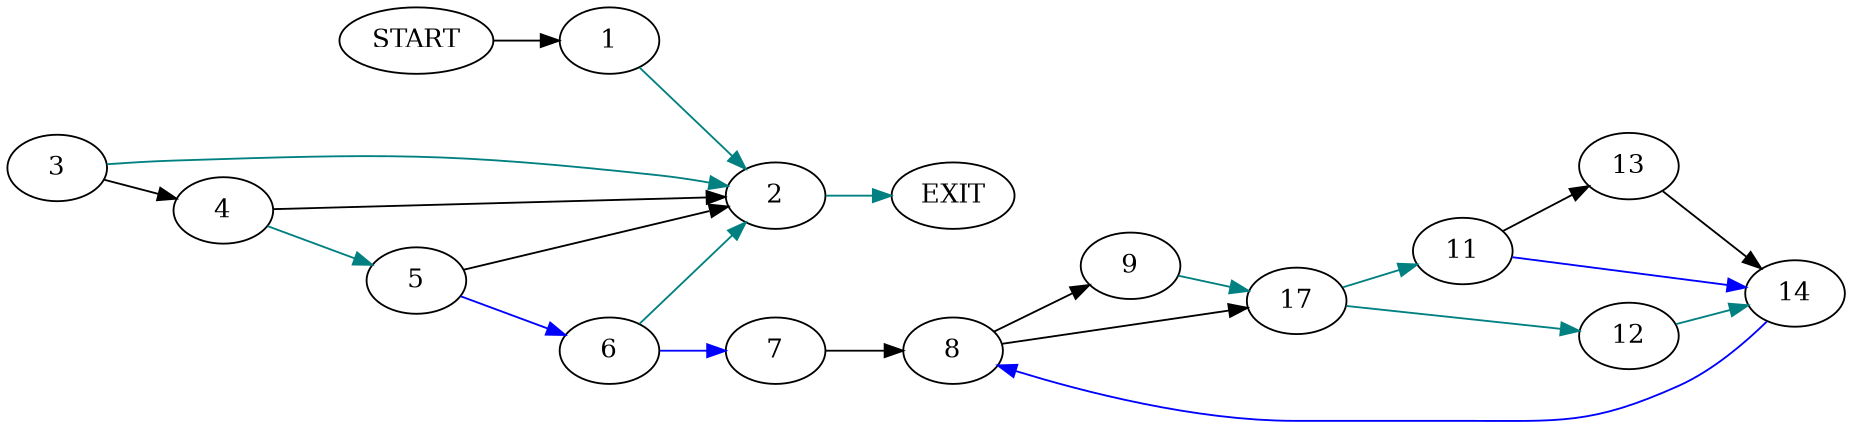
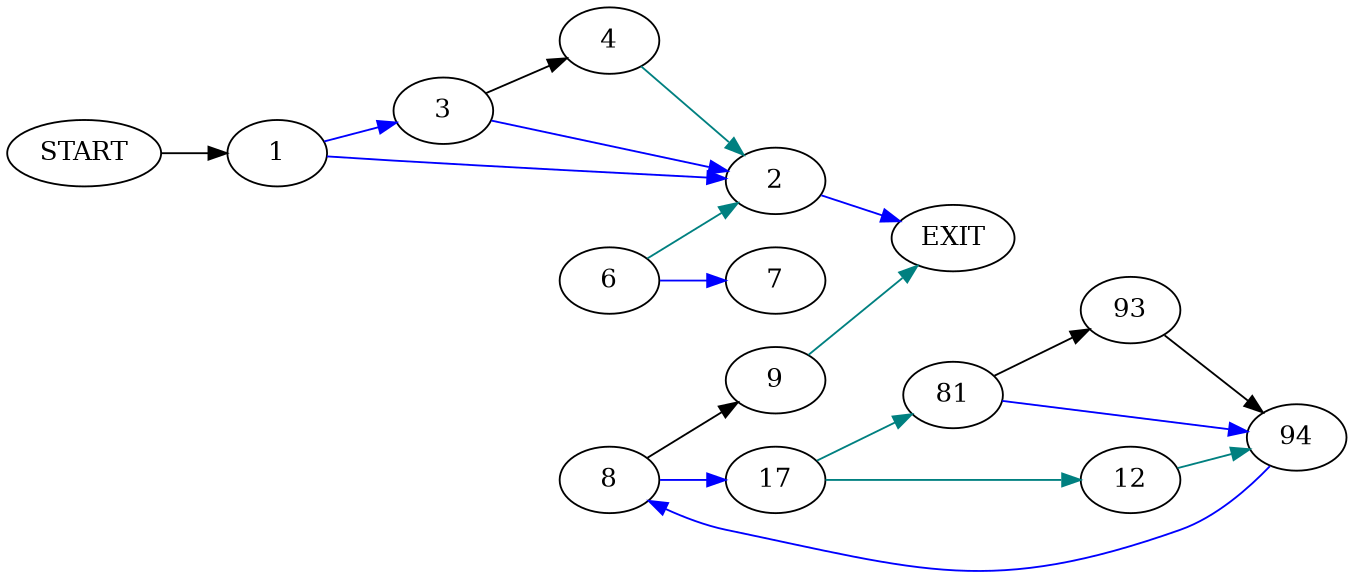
edge "1" -> "2": color teal -> blue
edge "1" -> "3": added
edge "3" -> "2": color teal -> blue
node "13": label "13" -> "93"
edge "2" -> "EXIT": color teal -> blue
edge "4" -> "2": color black -> teal
node "11": label "11" -> "81"
node "5": removed
edge "9" -> "17": now "9" -> "EXIT"
node "14": label "14" -> "94"
edge "8" -> "17": color black -> blue
edge "7" -> "8": removed
